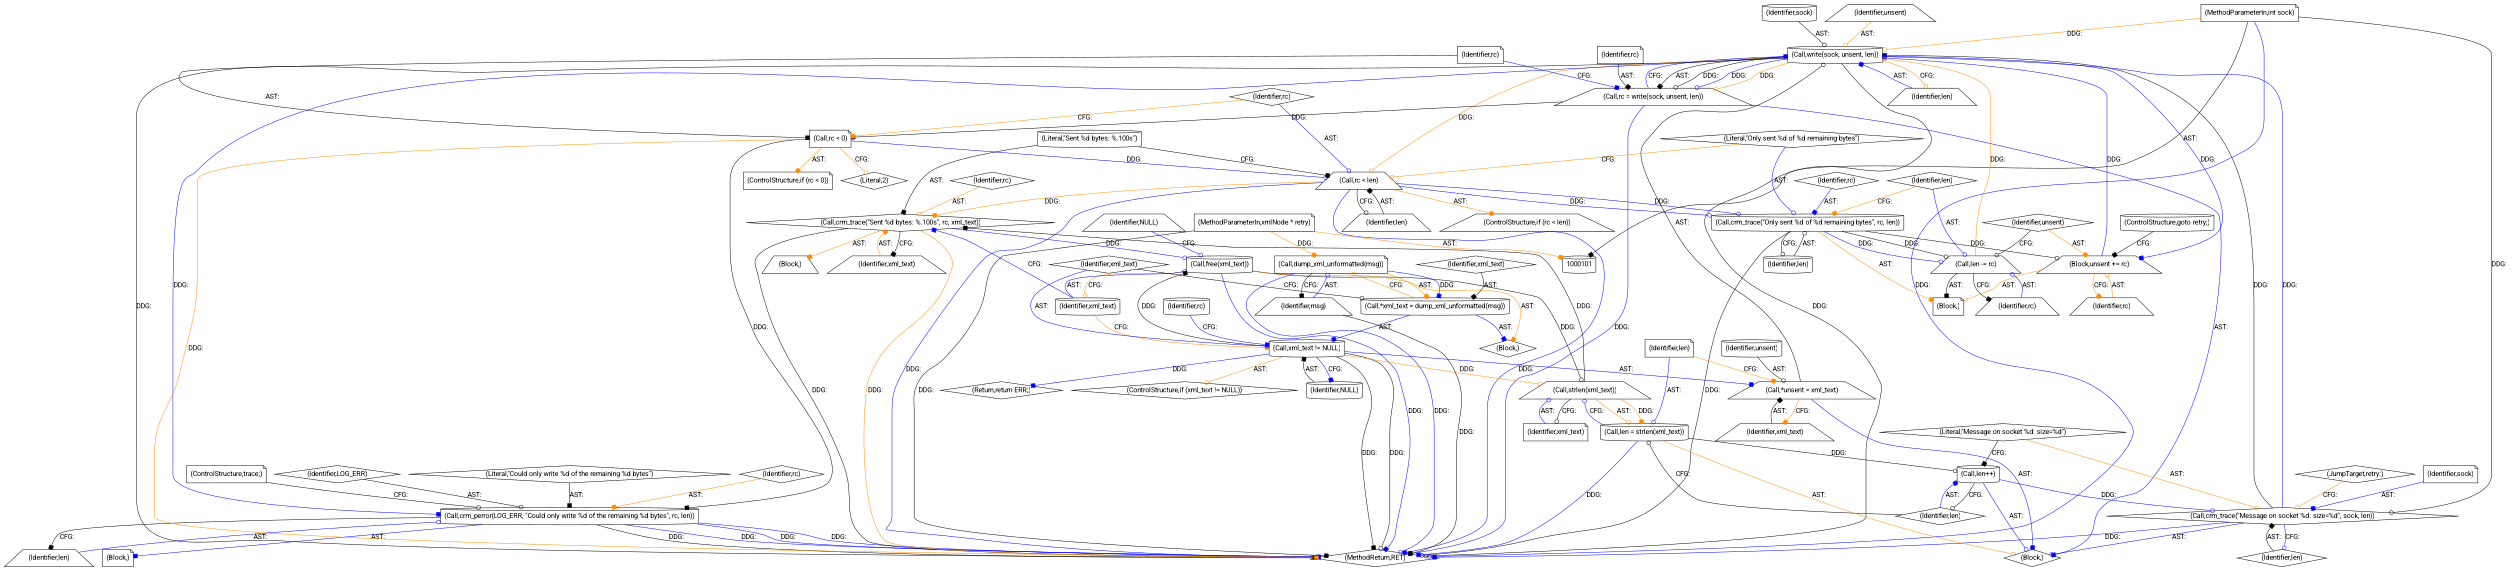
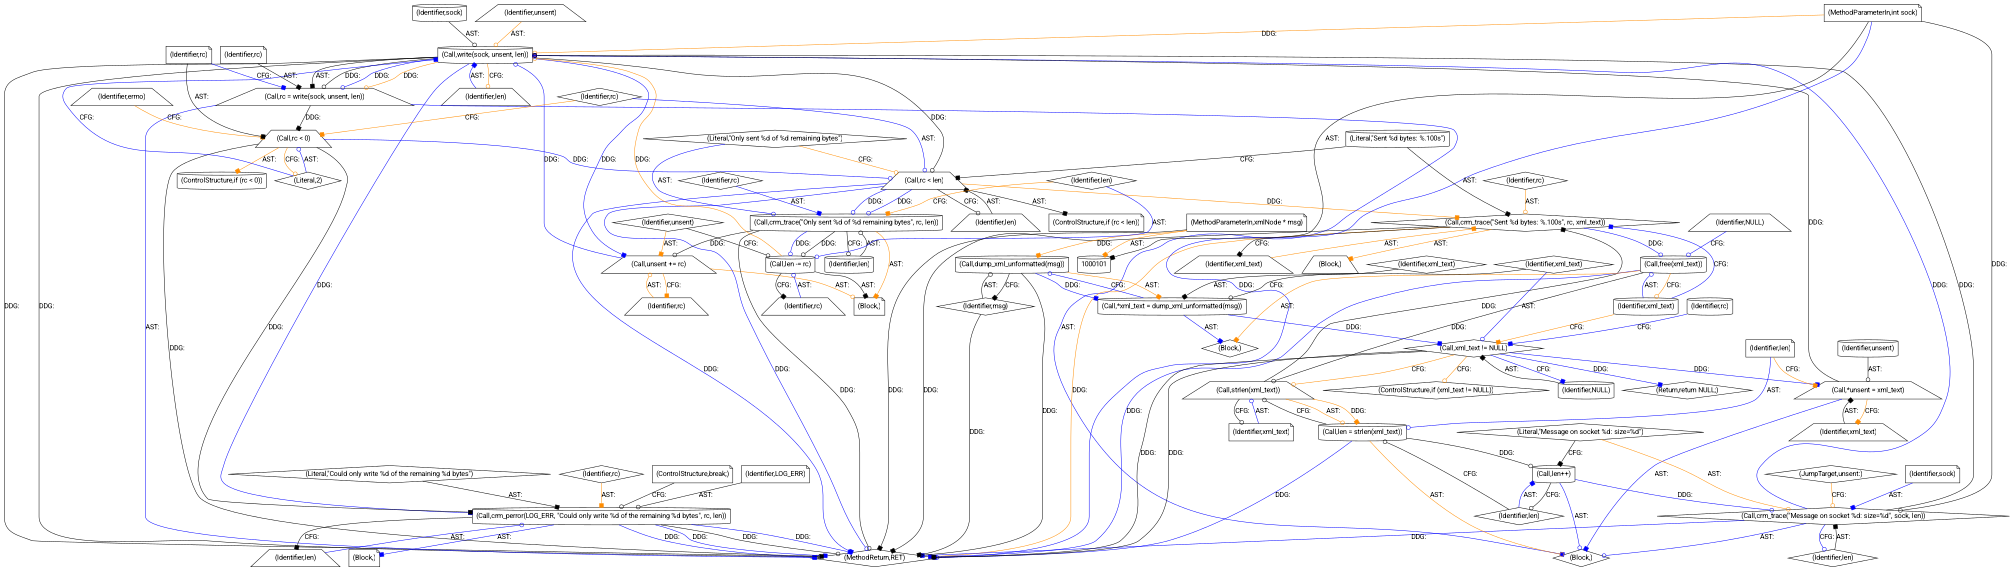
edge "(Call,rc = write(sock, unsent, len))" -> "(Call,write(sock, unsent, len))": now "(Literal,2)" -> "(Call,write(sock, unsent, len))"
edge "(Call,write(sock, unsent, len))" -> "(Call,rc < len)": color darkorange -> black
node "(Identifier,errno)": added
node "(Call,rc < 0)": shape note -> trapezium
edge "(Literal,2)" -> "(Call,rc < 0)": added, label "AST:"
node "(ControlStructure,if (rc < 0))": shape note -> cylinder
edge "(Call,rc < len)" -> "(ControlStructure,if (rc < len))": color darkorange -> black
node "(MethodParameterIn,xmlNode * retry)": label "(MethodParameterIn,xmlNode * retry)" -> "(MethodParameterIn,xmlNode * msg)"
node "(ControlStructure,if (rc < len))": shape trapezium -> note
edge "(Call,*unsent = xml_text)" -> "(Call,write(sock, unsent, len))": label "AST: " -> "DDG: "
node "(ControlStructure,goto retry;)": removed
node "(Call,dump_xml_unformatted(msg))": shape note -> cylinder
node "(Call,len -= rc)": shape trapezium -> cylinder
node "(Block,unsent += rc)": label "(Block,unsent += rc)" -> "(Call,unsent += rc)"
edge "(Call,*xml_text = dump_xml_unformatted(msg))" -> "(Call,dump_xml_unformatted(msg))": color darkorange -> blue
edge "(Identifier,msg)" -> "(Call,dump_xml_unformatted(msg))": color blue -> black
node "(Identifier,msg)": shape trapezium -> diamond
edge "(Call,*xml_text = dump_xml_unformatted(msg))" -> "(Call,xml_text != NULL)": label "AST: " -> "DDG: "
edge "(Call,rc = write(sock, unsent, len))" -> "(MethodReturn,RET)": label "DDG: " -> "AST: "
edge "(Call,xml_text != NULL)" -> "(Call,free(xml_text))": removed, label "DDG:"
node "(Call,xml_text != NULL)": shape cylinder -> diamond
edge "(Call,dump_xml_unformatted(msg))" -> "(MethodReturn,RET)": color blue -> black
edge "(Call,xml_text != NULL)" -> "(ControlStructure,if (xml_text != NULL))": label "AST: " -> "CFG: "
edge "(Call,xml_text != NULL)" -> "(Call,strlen(xml_text))": label "DDG: " -> "CFG: "
edge "(Call,xml_text != NULL)" -> "(Call,*unsent = xml_text)": label "AST: " -> "DDG: "
node "(Return,return ERR;)": label "(Return,return ERR;)" -> "(Return,return NULL;)"
edge "(Call,len = strlen(xml_text))" -> "(Call,strlen(xml_text))": color blue -> black
node "(ControlStructure,trace;)": label "(ControlStructure,trace;)" -> "(ControlStructure,break;)"
node "(Identifier,LOG_ERR)": shape diamond -> note
node "(JumpTarget,retry:)": label "(JumpTarget,retry:)" -> "(JumpTarget,unsent:)"
edge "(Call,rc < 0)" -> "(MethodReturn,RET)": color darkorange -> black
